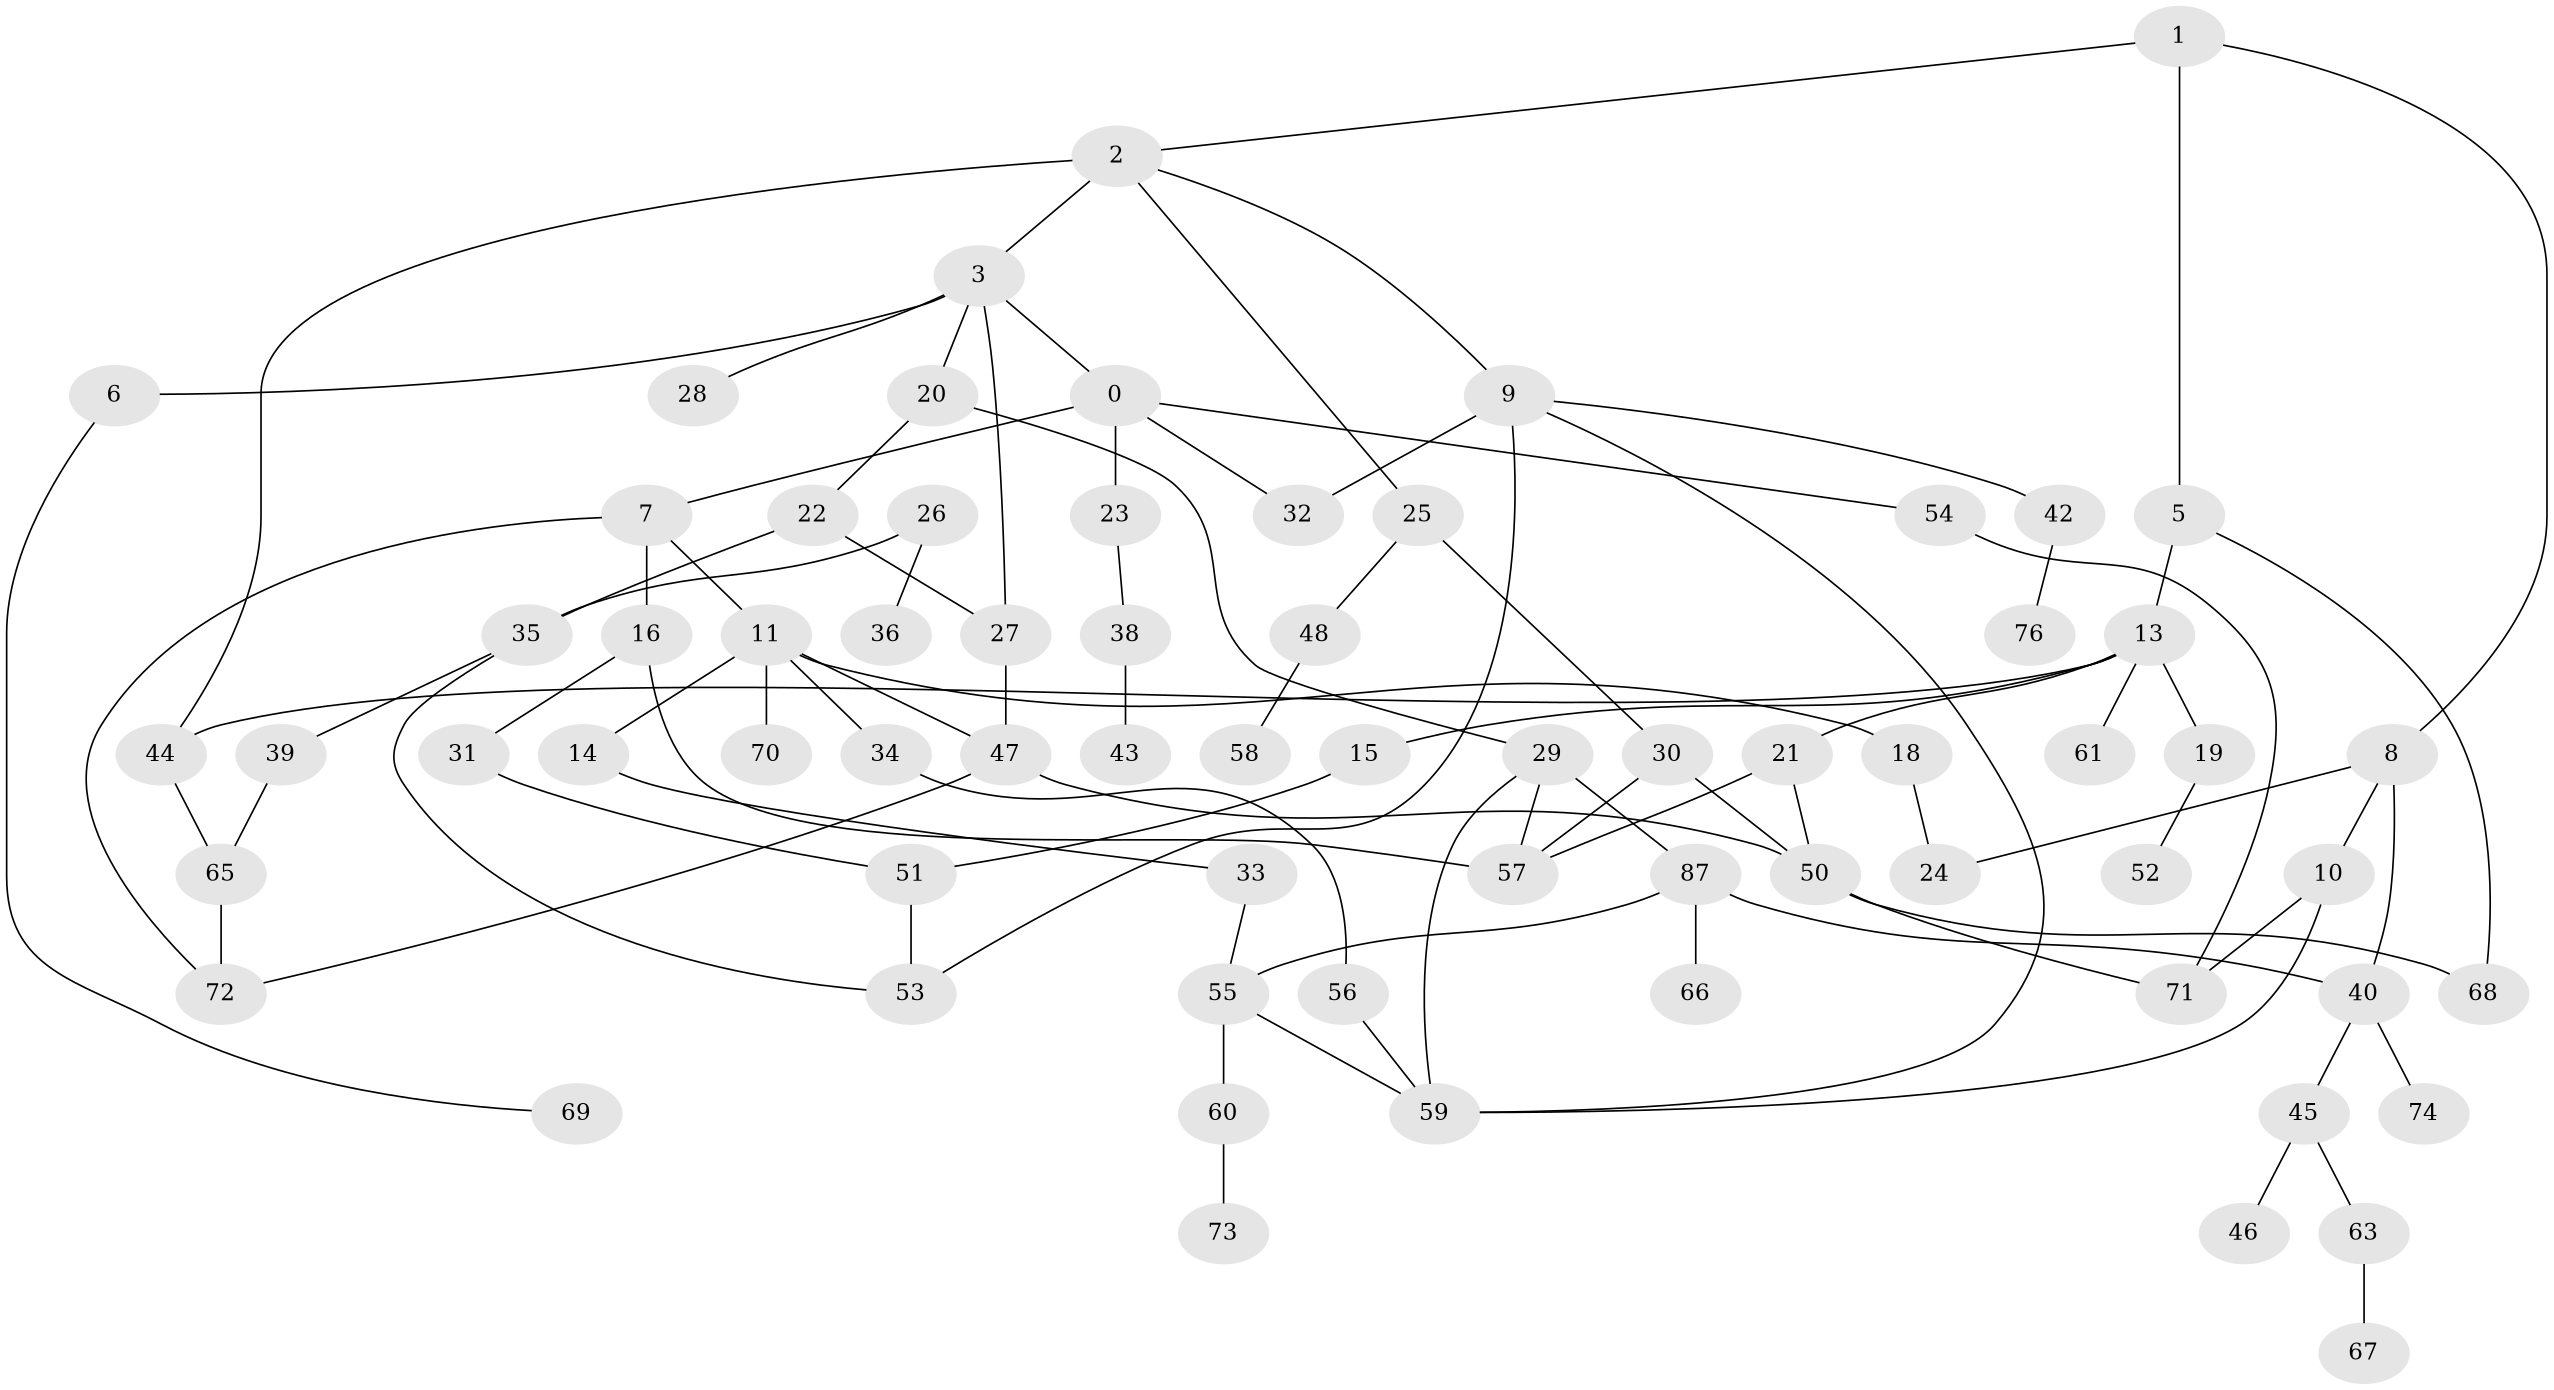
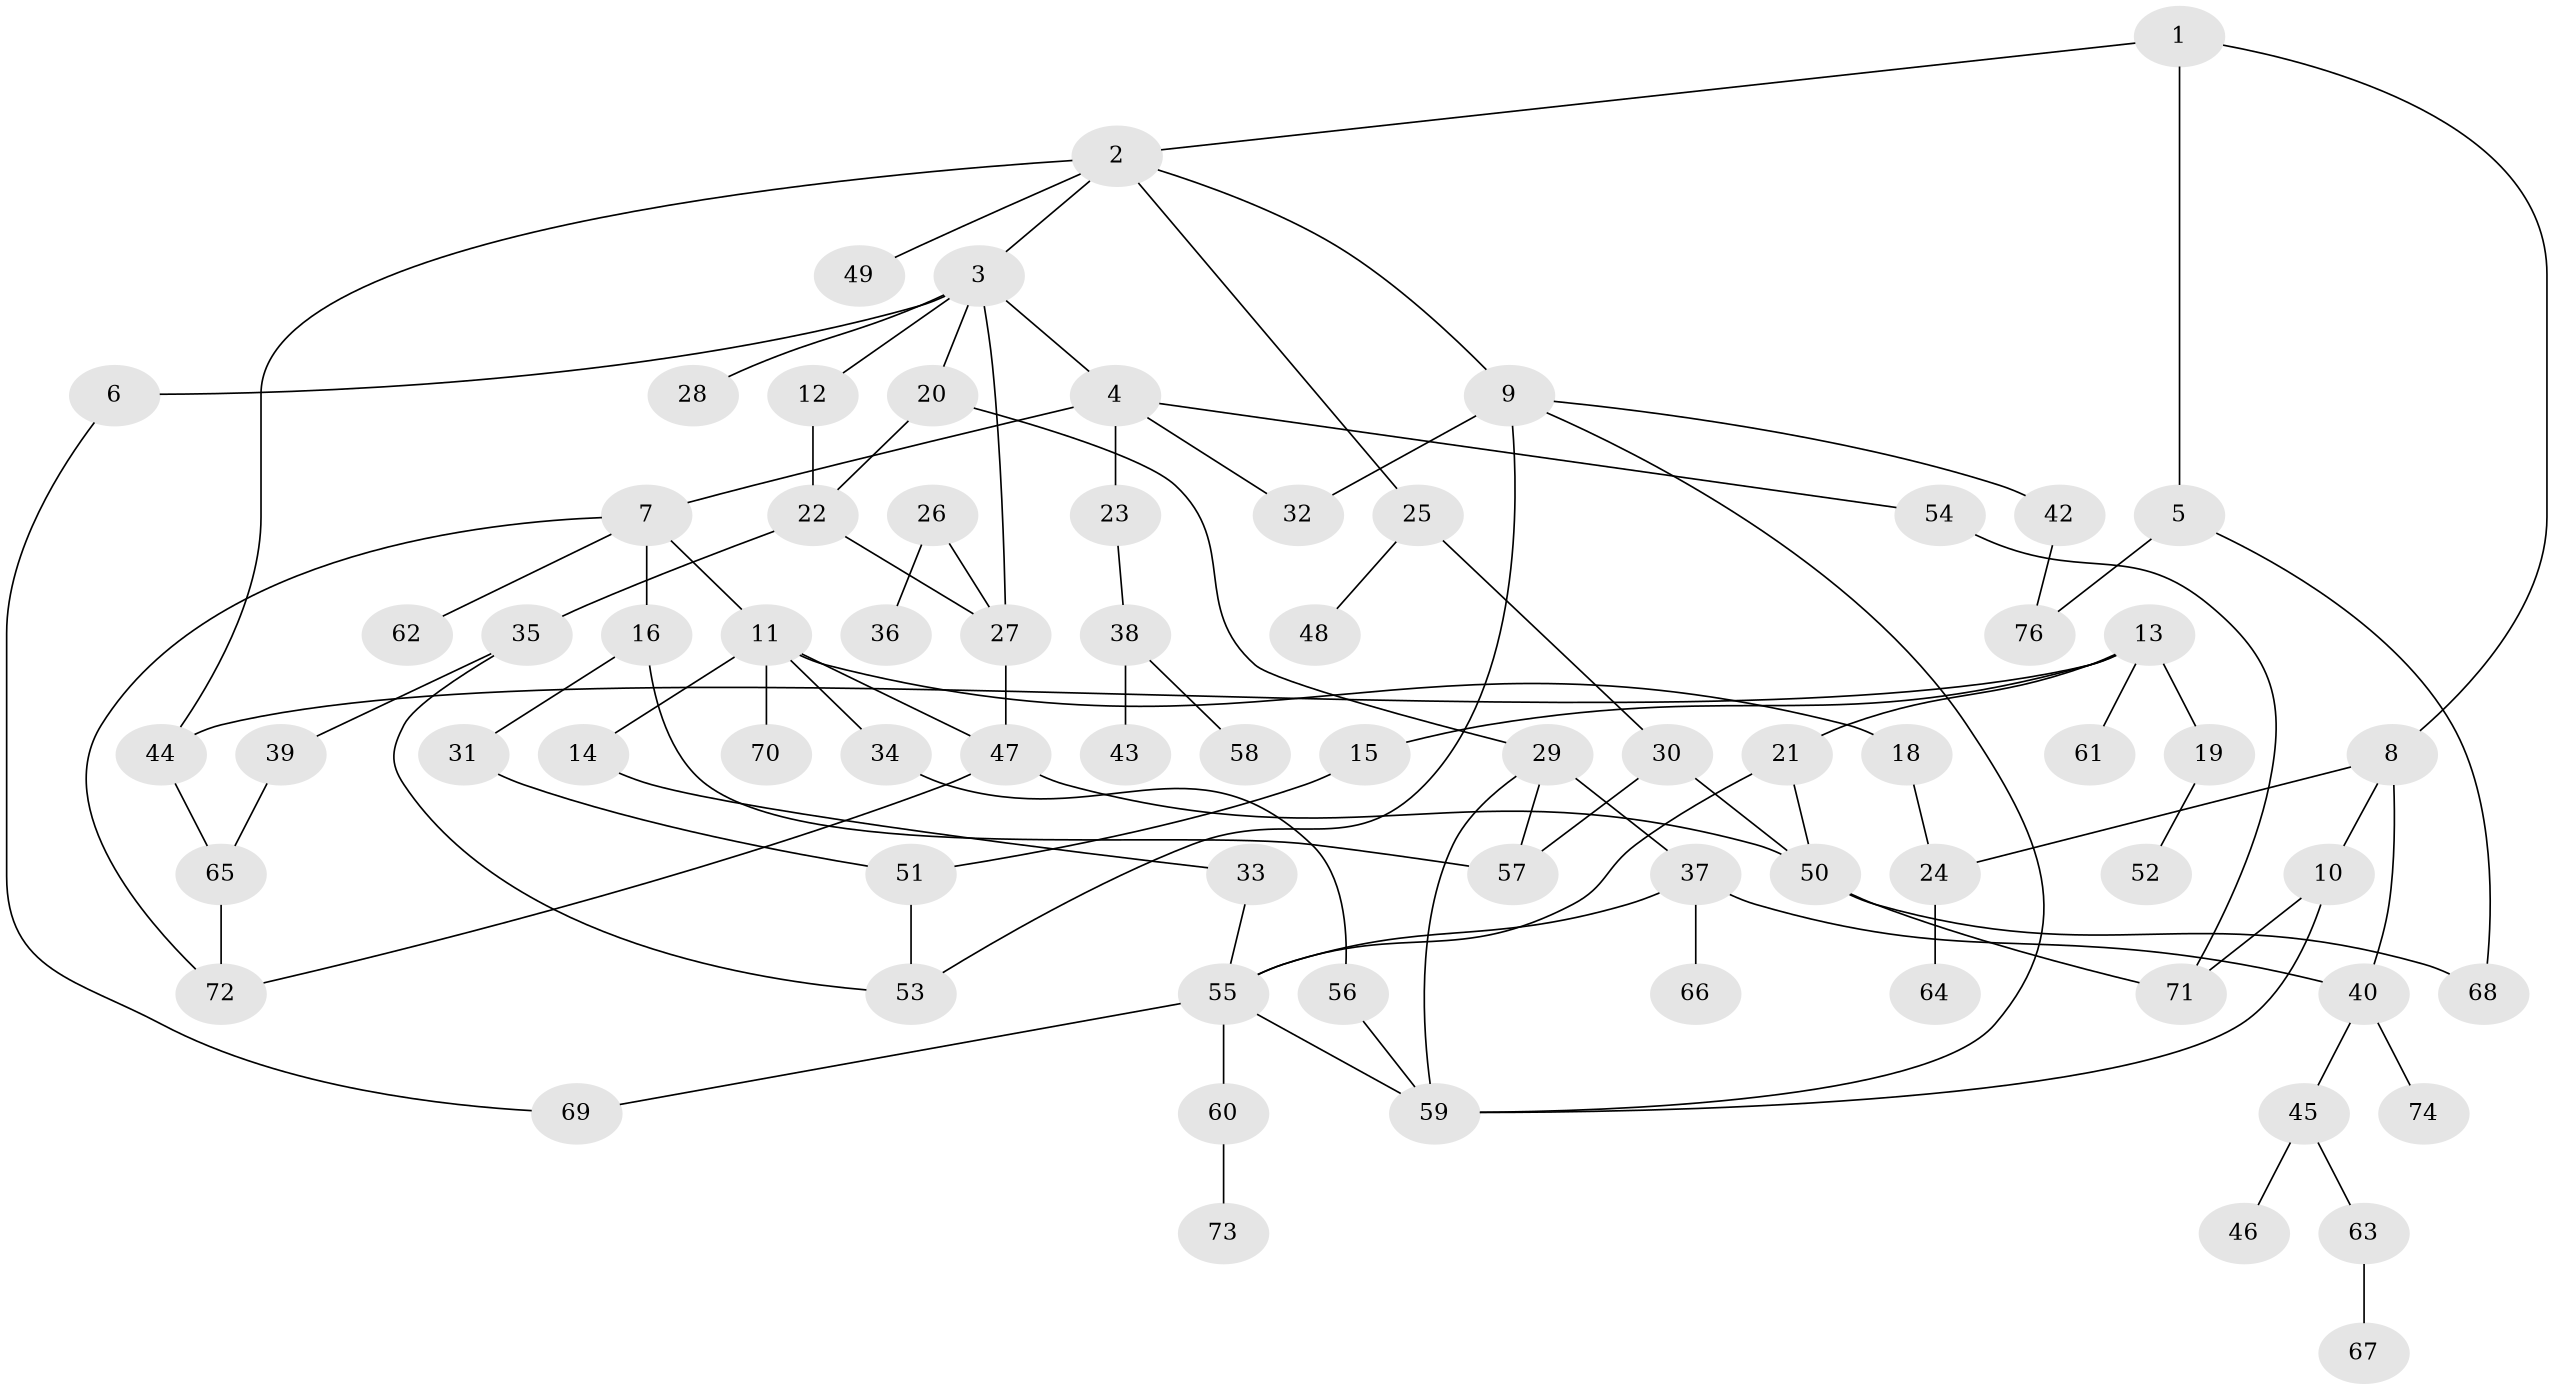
node "49": added
node "12": added
node "0": label "0" -> "4"
edge "5" -- "13": now "5" -- "76"
edge "26" -- "35": now "26" -- "27"
node "62": added
edge "48" -- "58": now "38" -- "58"
edge "21" -- "57": now "21" -- "55"
node "87": label "87" -> "37"
node "64": added
edge "55" -- "69": added
